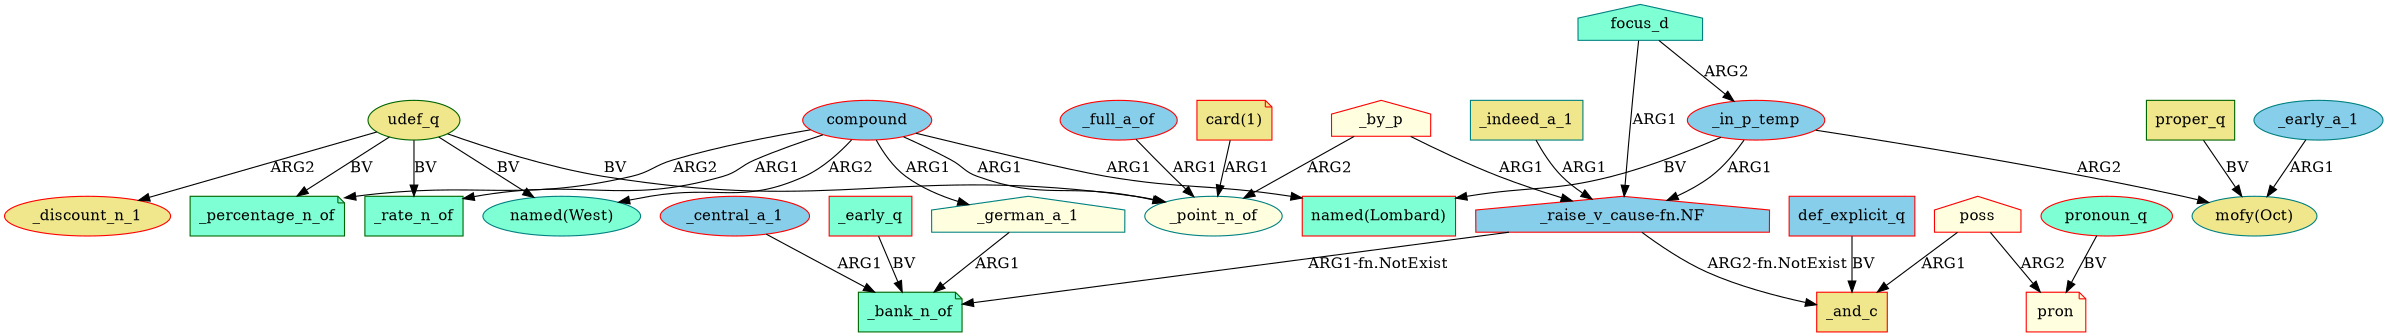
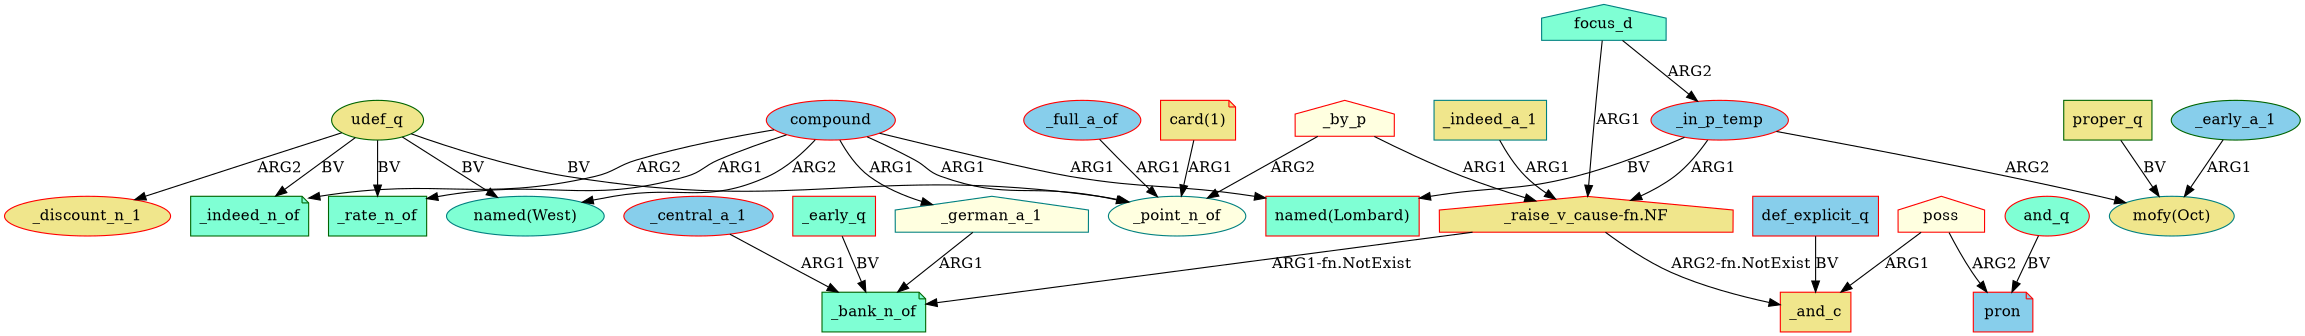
node "_early_a_1": color teal -> darkgreen
node "_percentage_n_of": label "_percentage_n_of" -> "_indeed_n_of"
node "_raise_v_cause-fn.NF": fillcolor skyblue -> khaki
node "pronoun_q": label "pronoun_q" -> "and_q"
node "pron": fillcolor lightyellow -> skyblue
